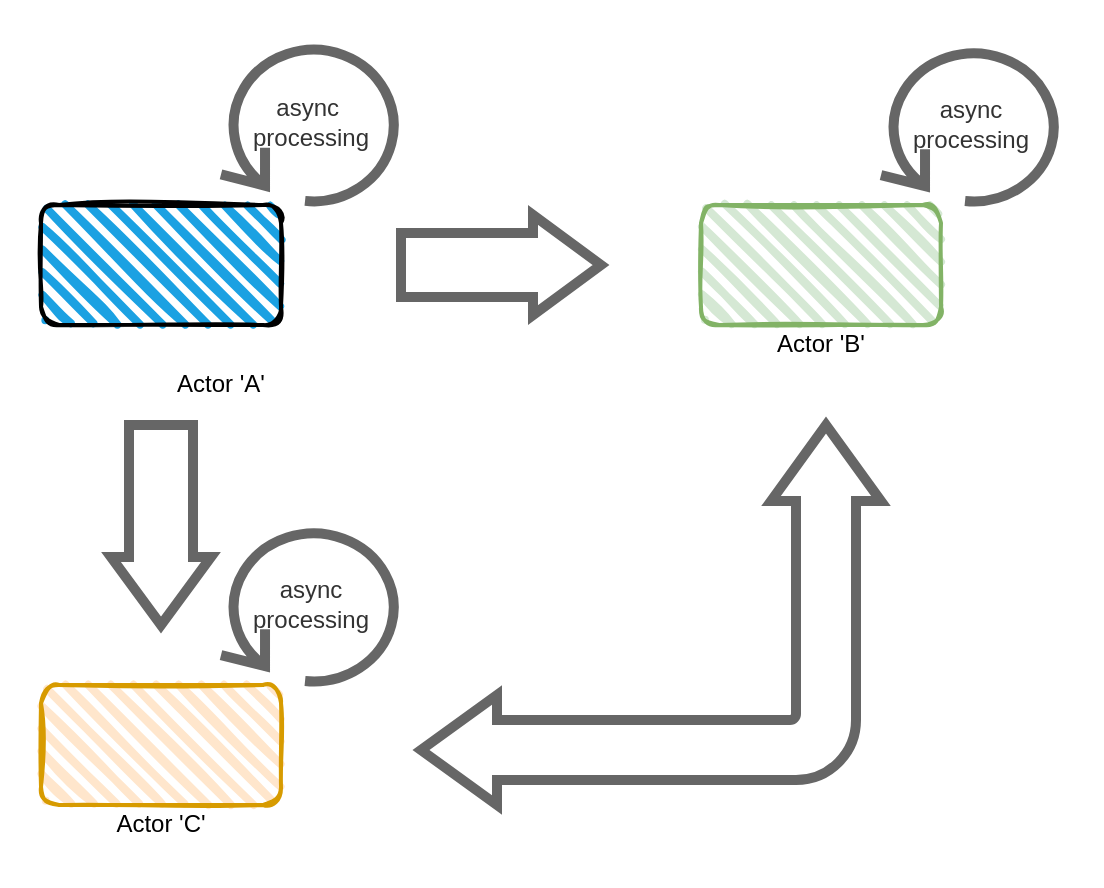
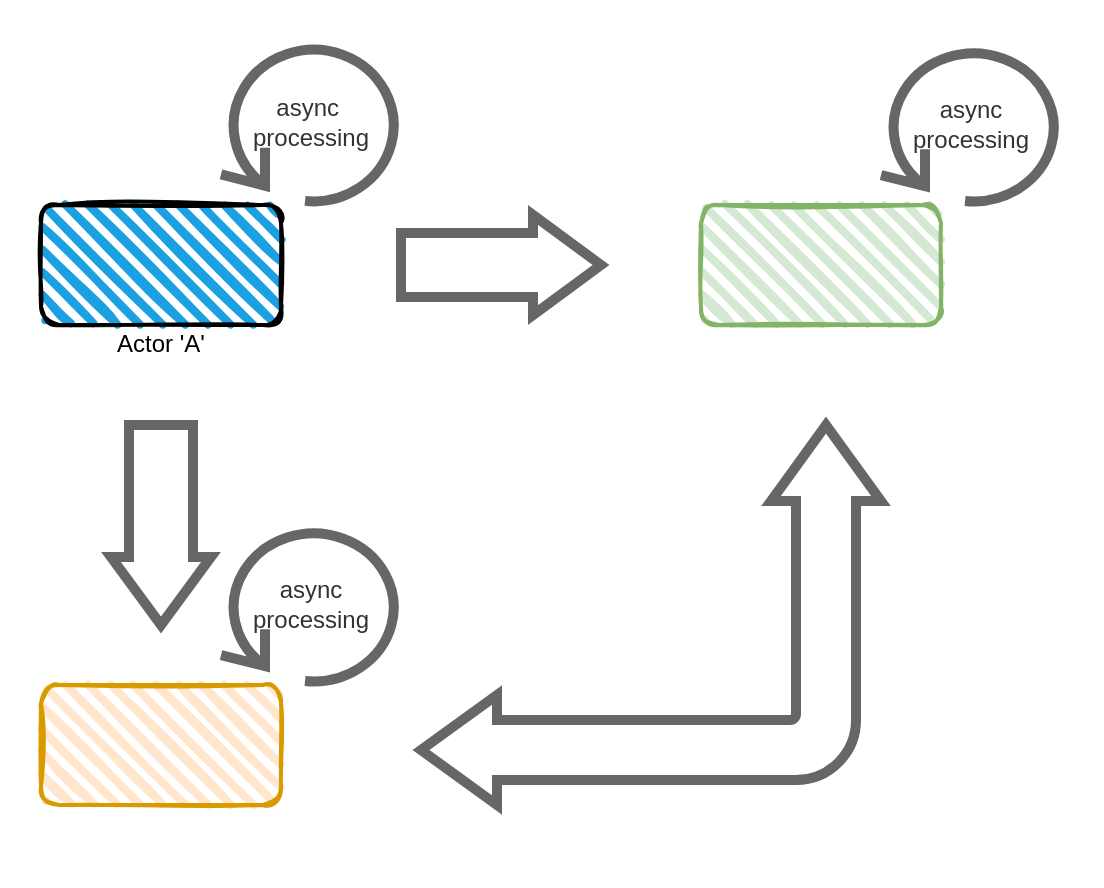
node "Actor 'B'": removed
node "Actor 'A'": moved (221, 385) -> (161, 345)
node "Actor 'C'": removed
